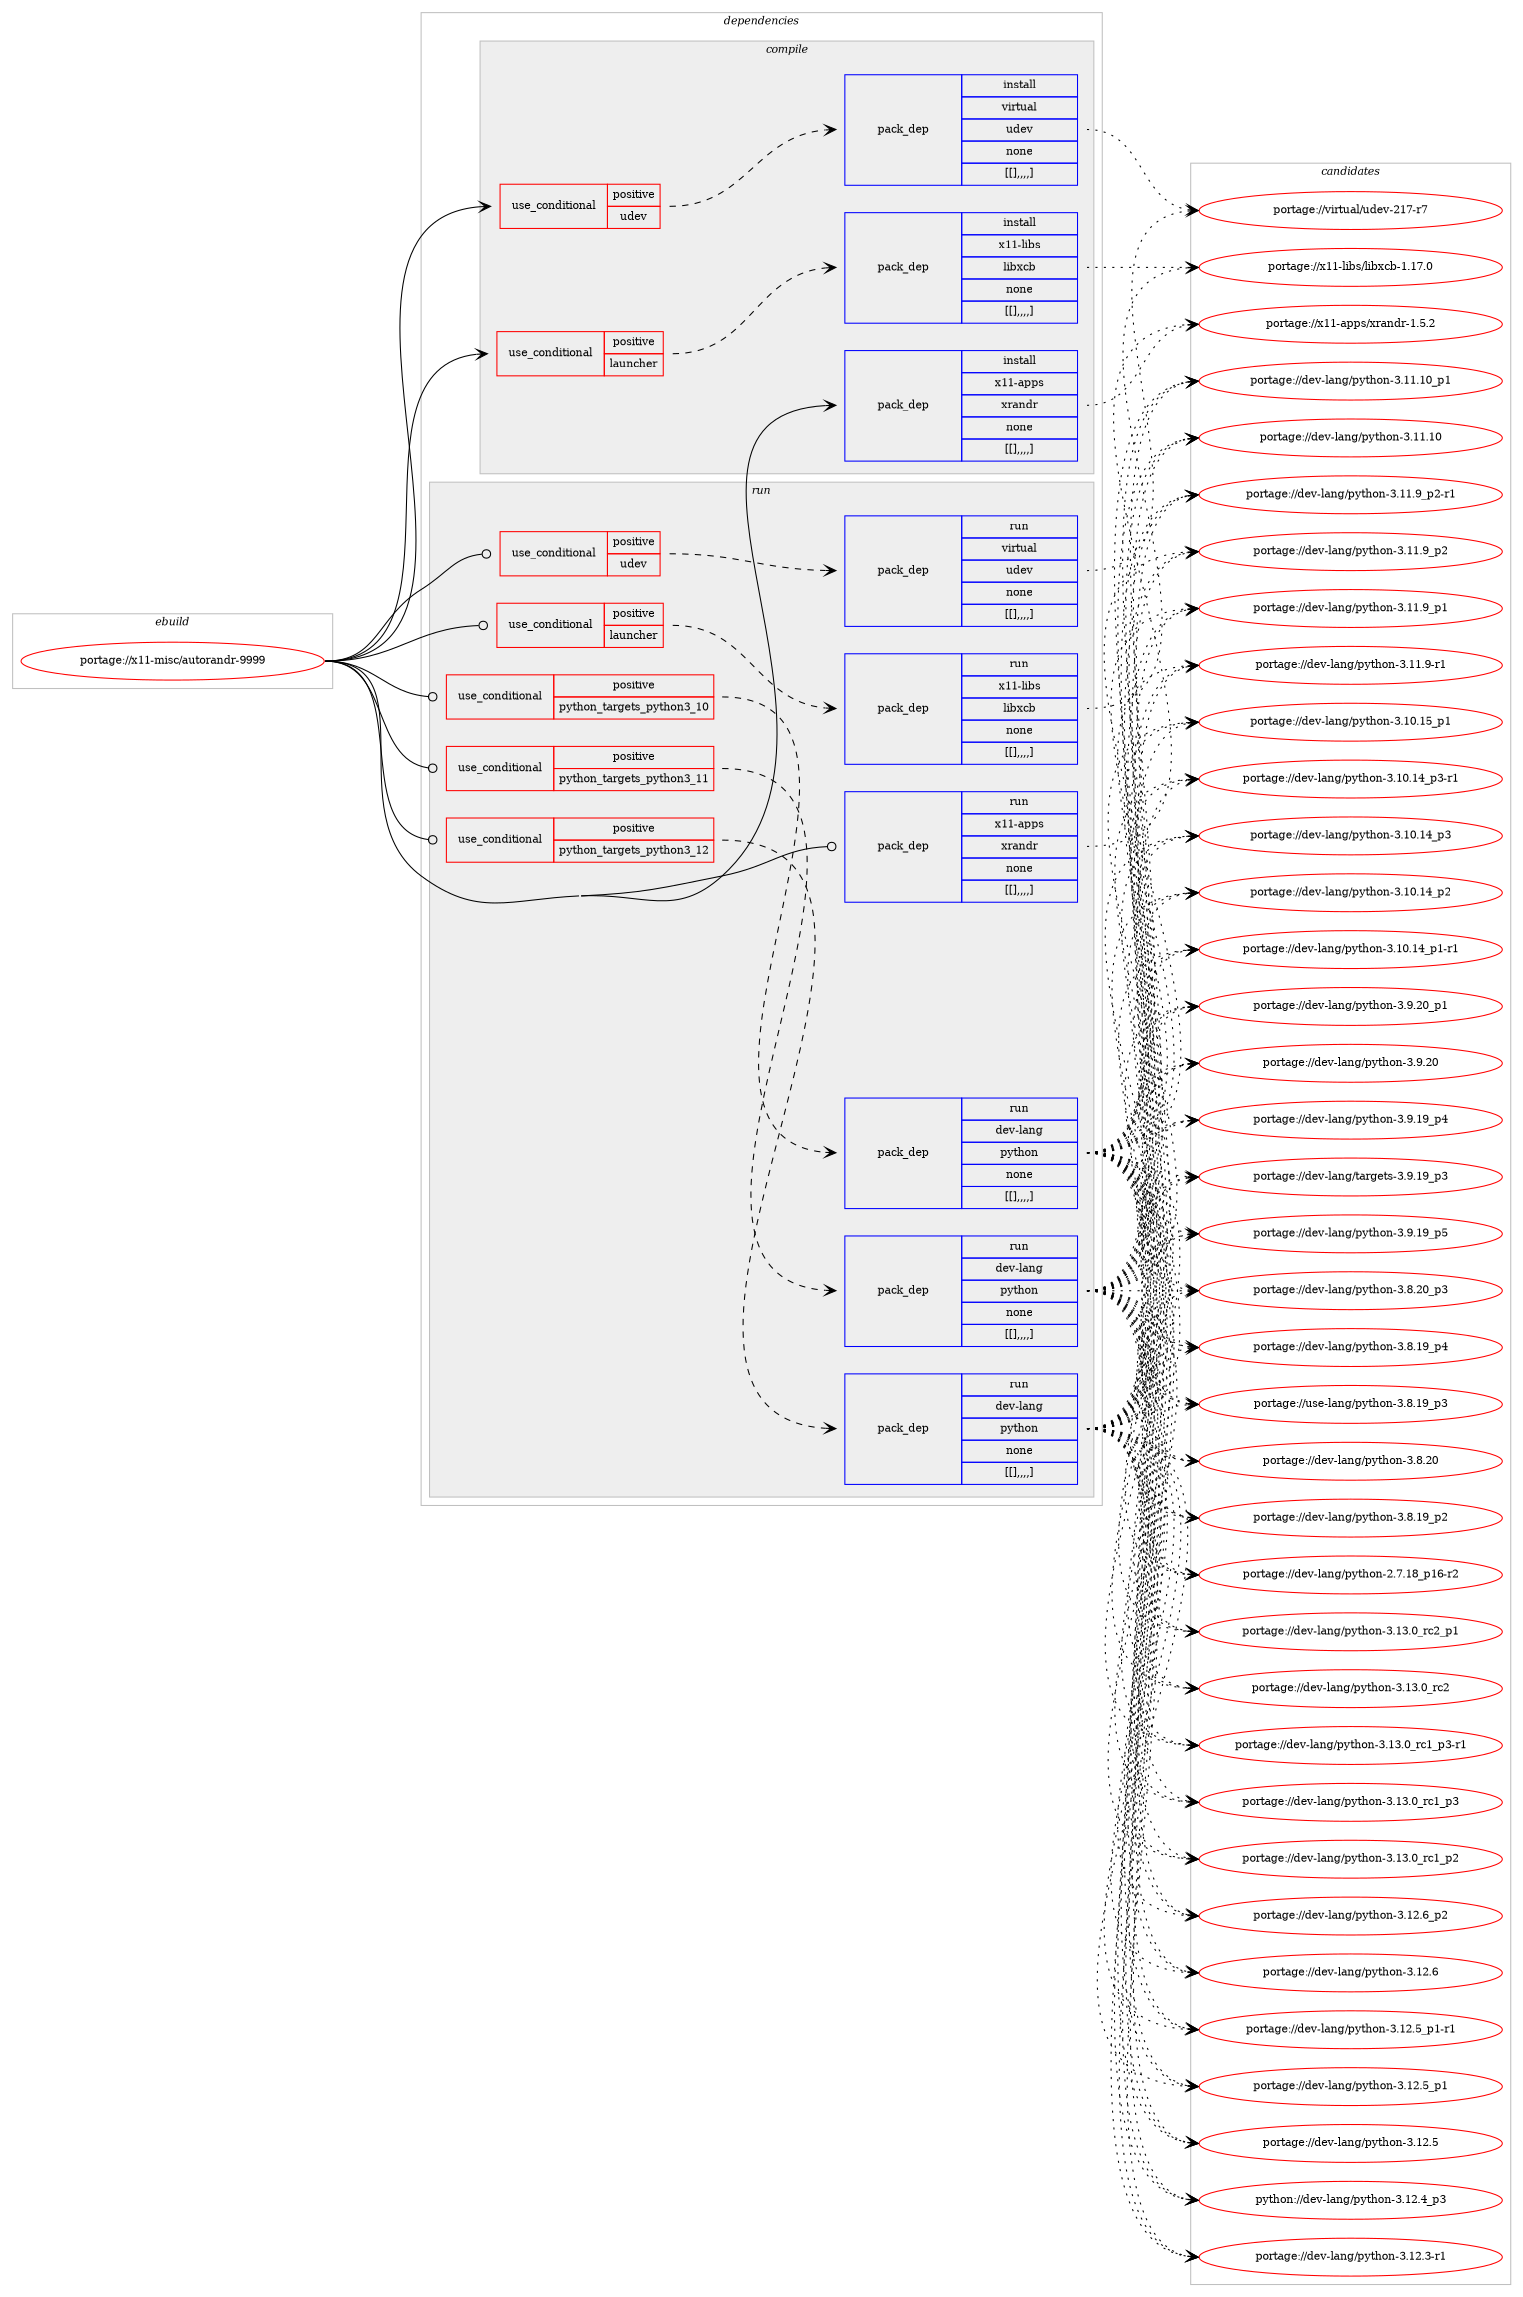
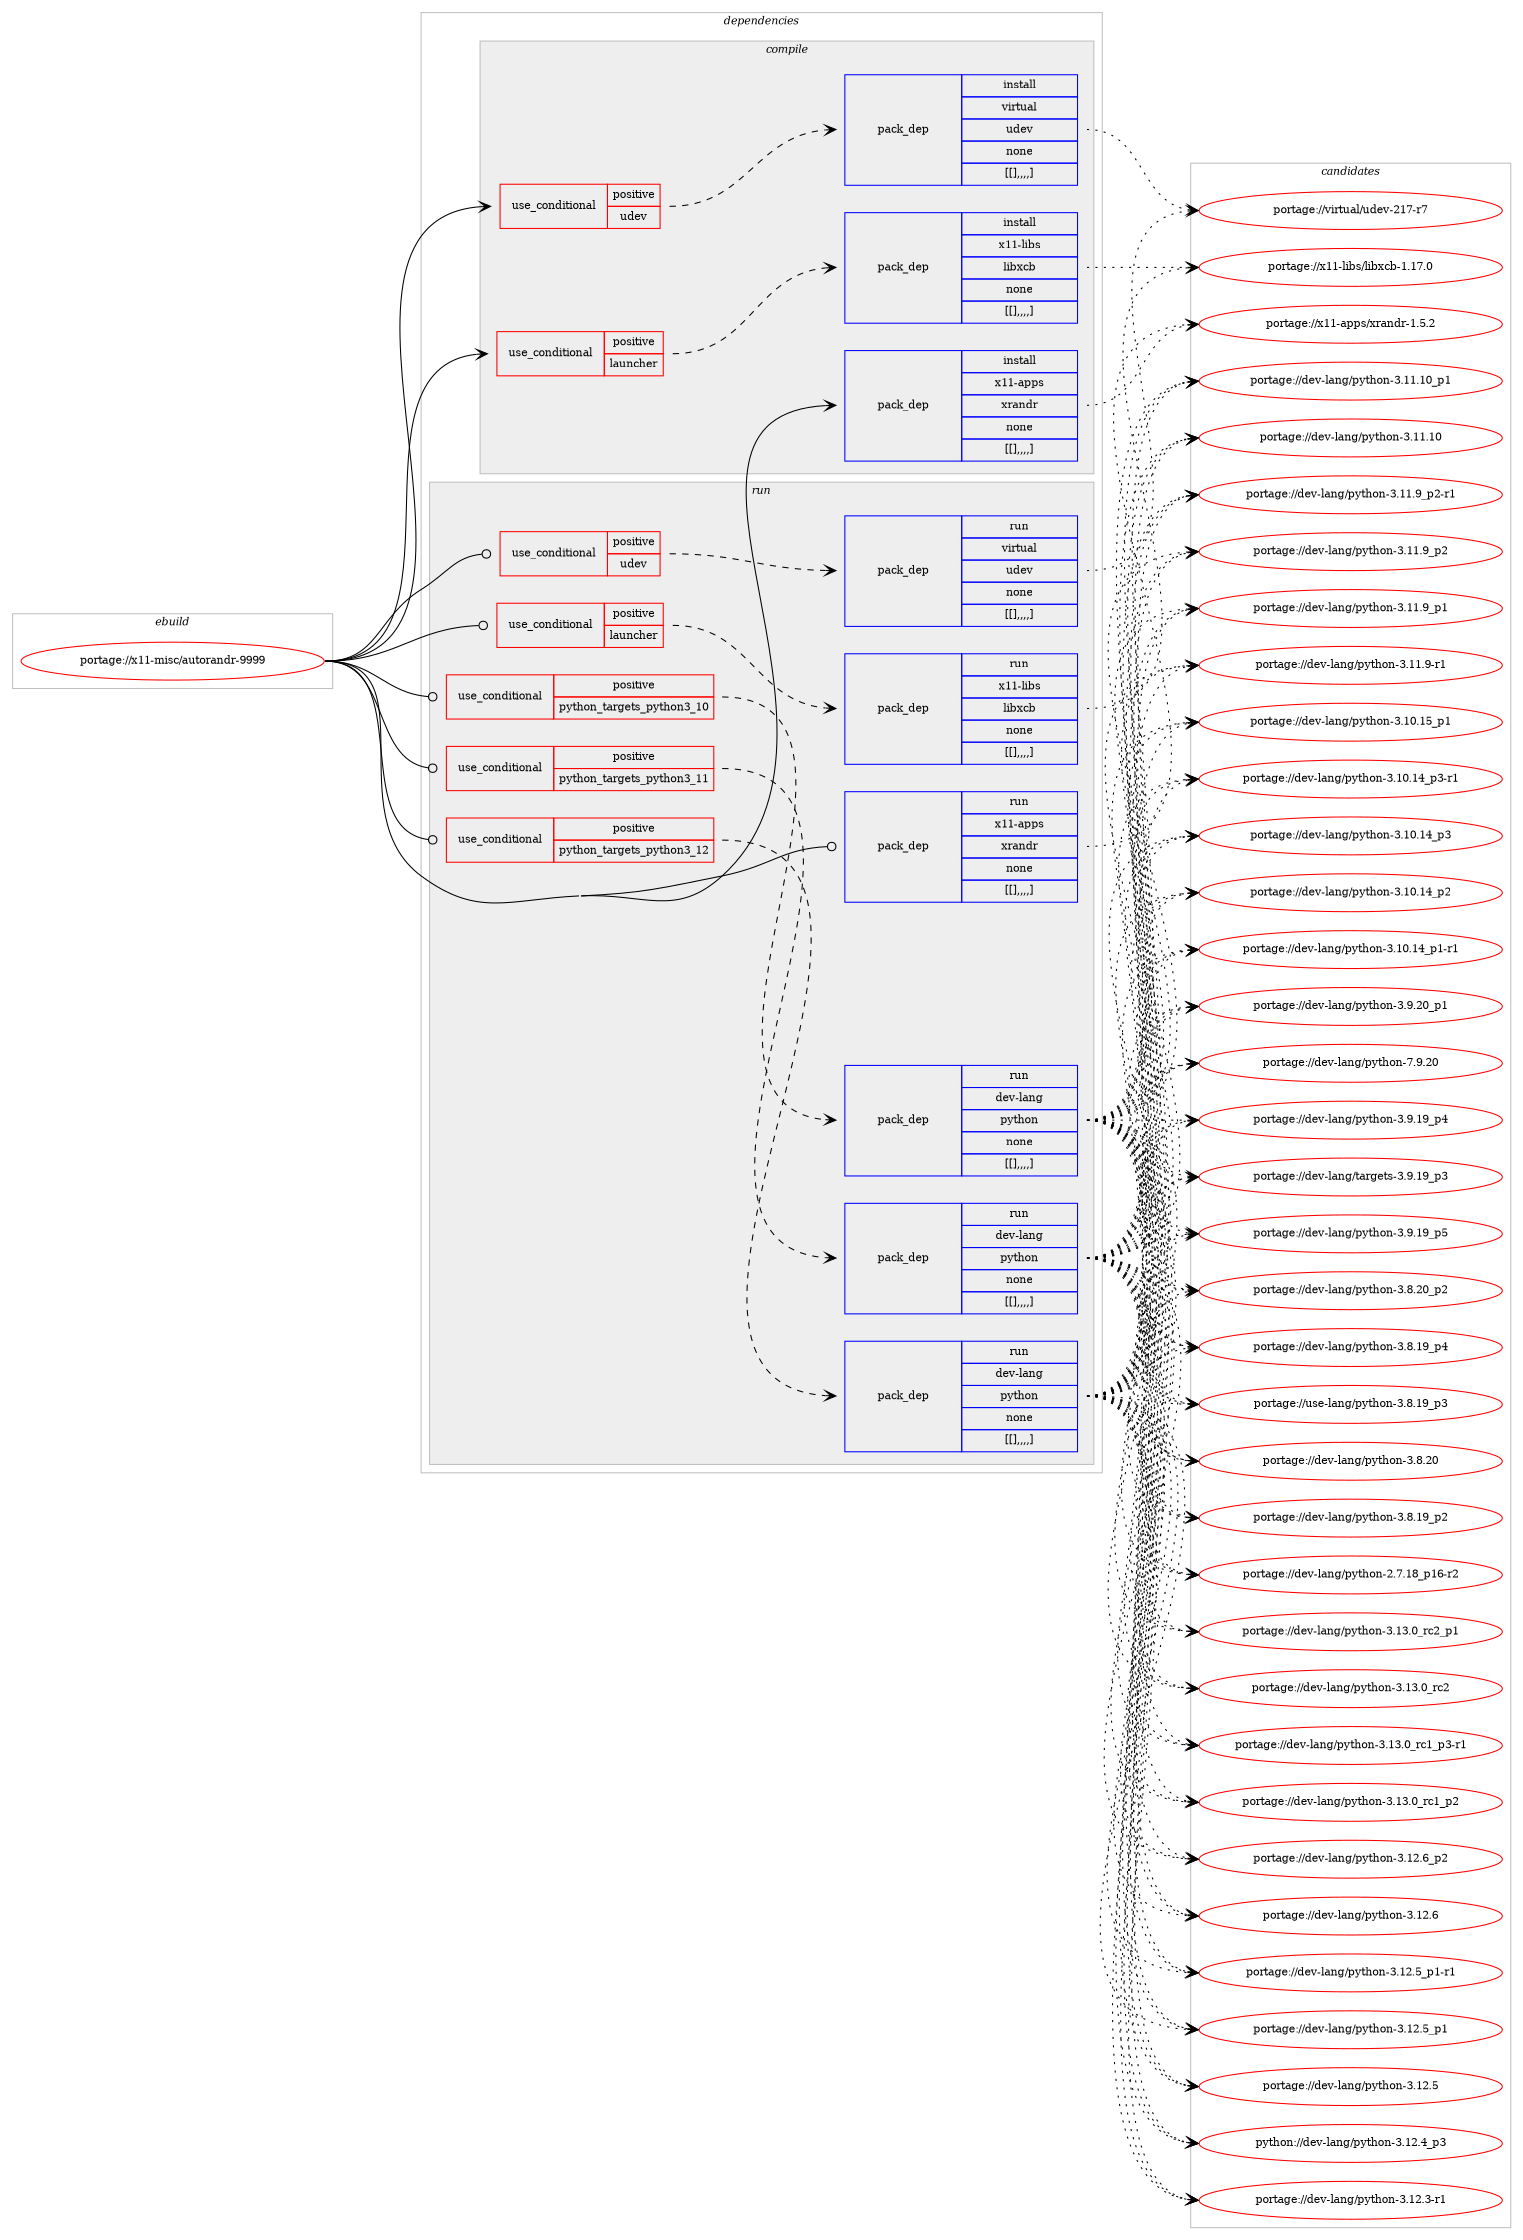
node "portage://dev-lang/python-3.9.20": label "portage://dev-lang/python-3.9.20" -> "portage://dev-lang/python-7.9.20"
node "portage://dev-lang/python-3.8.20_p3": label "portage://dev-lang/python-3.8.20_p3" -> "portage://dev-lang/python-3.8.20_p2"
node "portage://dev-lang/python-3.13.0_rc1_p3": removed
